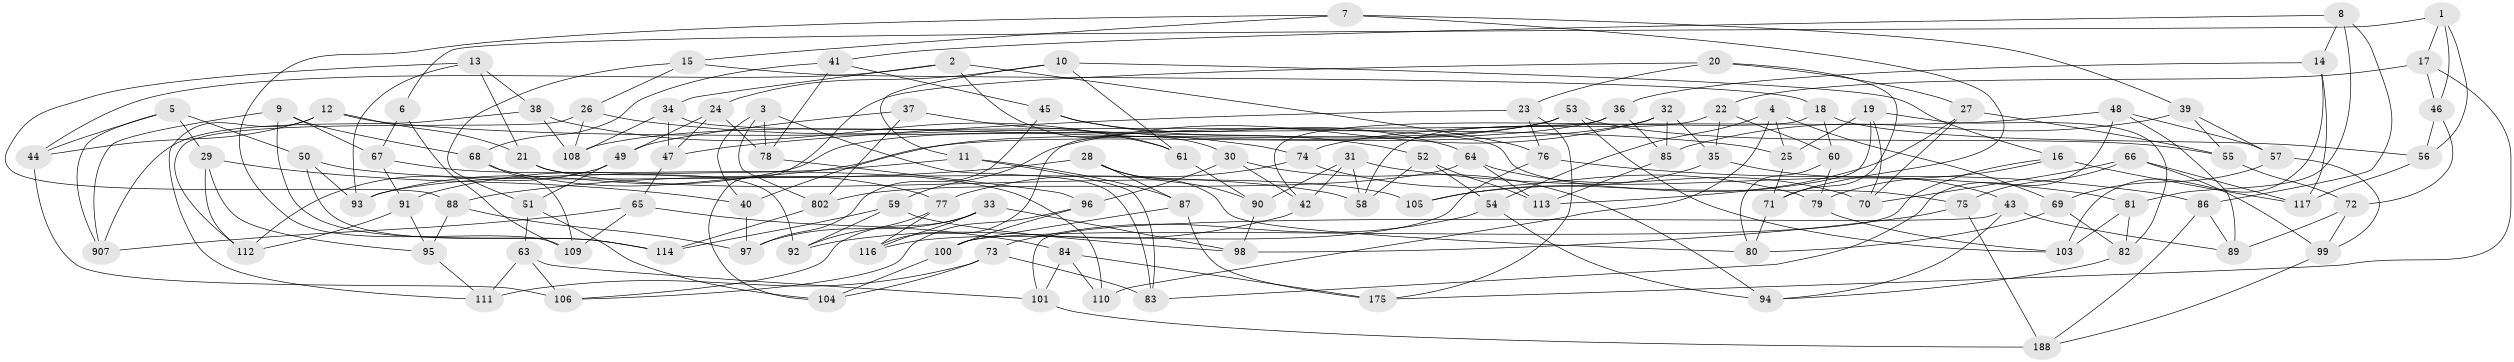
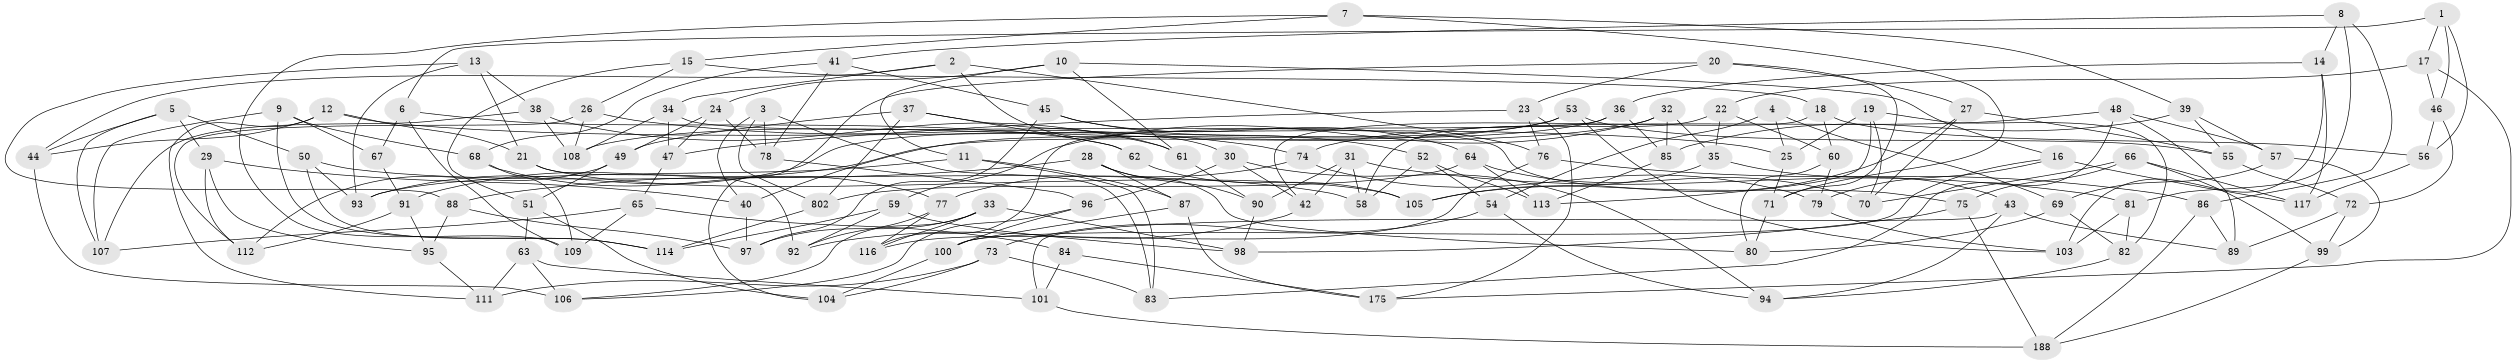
node "62": added
node "907": label "907" -> "107"
node "110": removed
